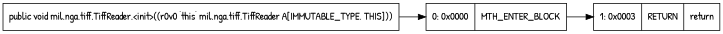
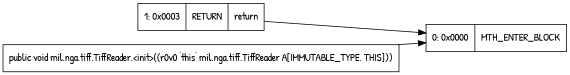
edge "0: 0x0000" -> "1: 0x0003": reversed
